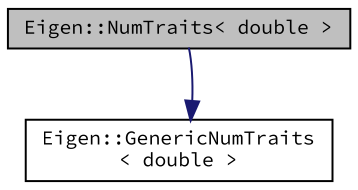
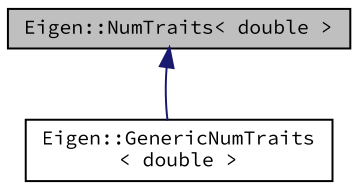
edge "Eigen::NumTraits< double >" -> "Eigen::GenericNumTraits < double >": reversed
